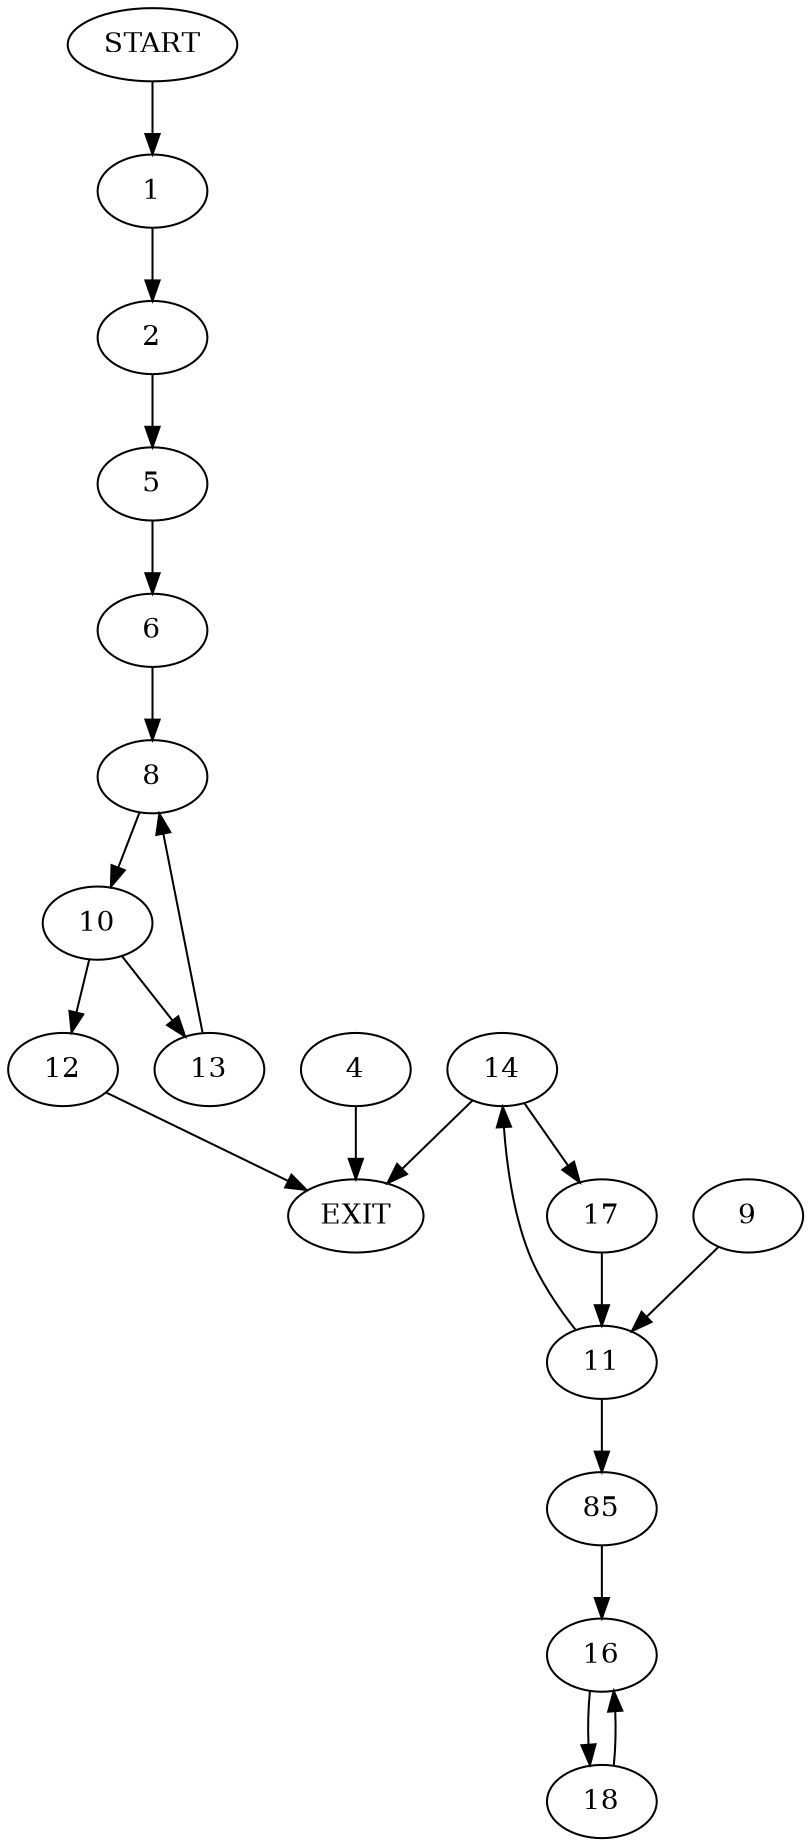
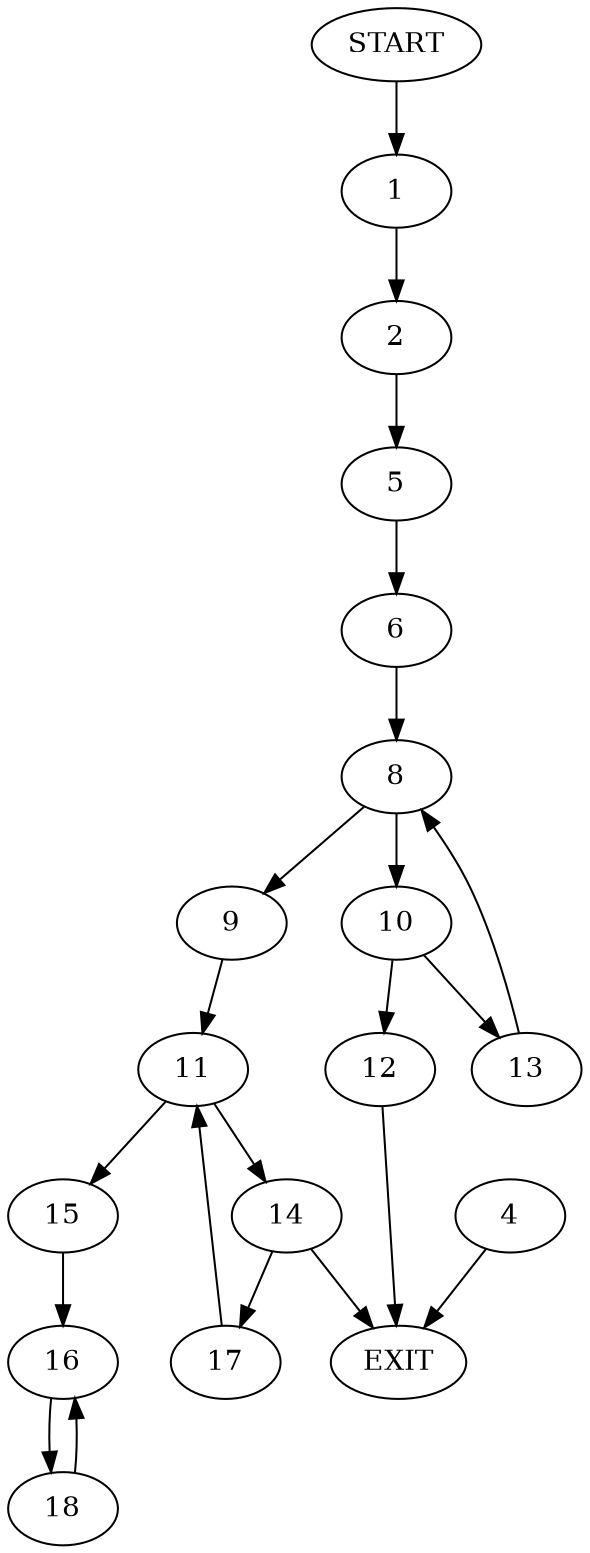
edge "8" -> "9": added
node "85": label "85" -> "15"
